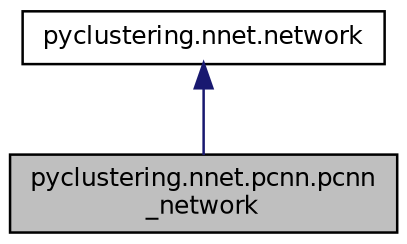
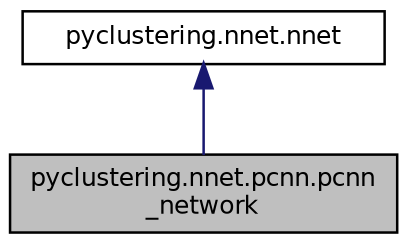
node "pyclustering.nnet.network": label "pyclustering.nnet.network" -> "pyclustering.nnet.nnet"
